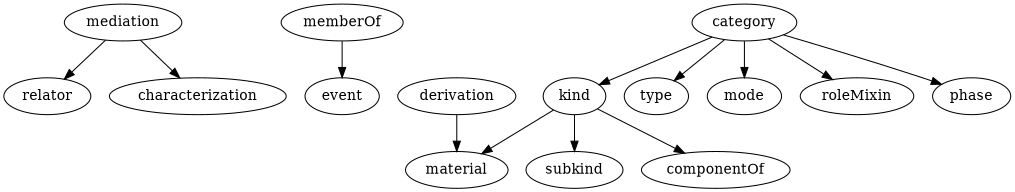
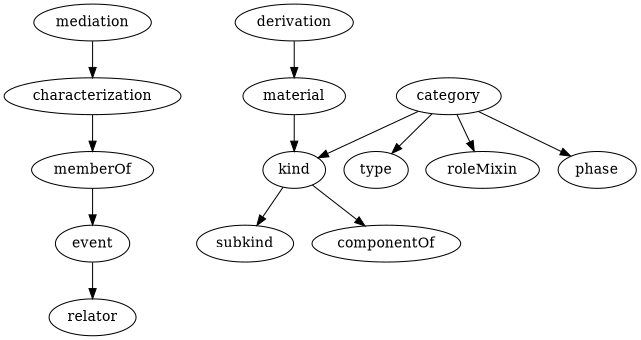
edge "mediation" -> "relator": now "event" -> "relator"
node "mode": removed
edge "characterization" -> "memberOf": added
edge "kind" -> "material": reversed
